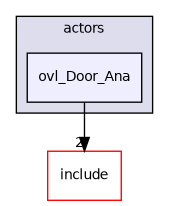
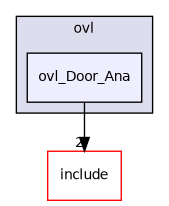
cluster "actors": label "actors" -> "ovl"
